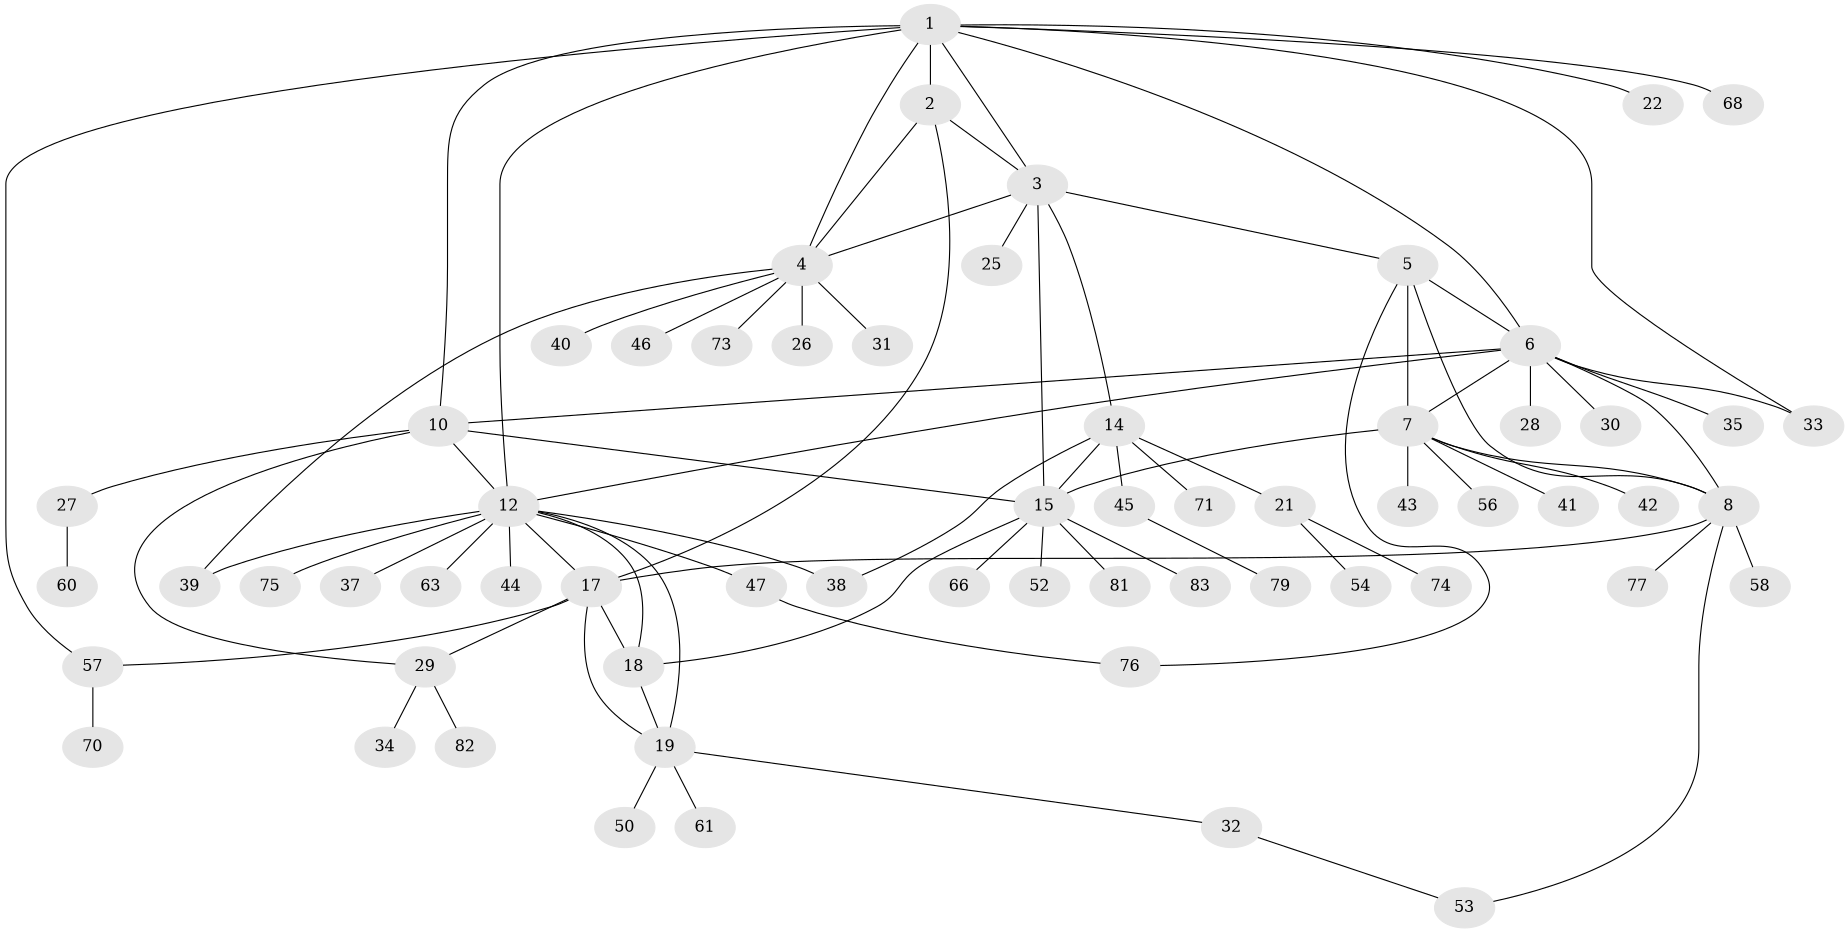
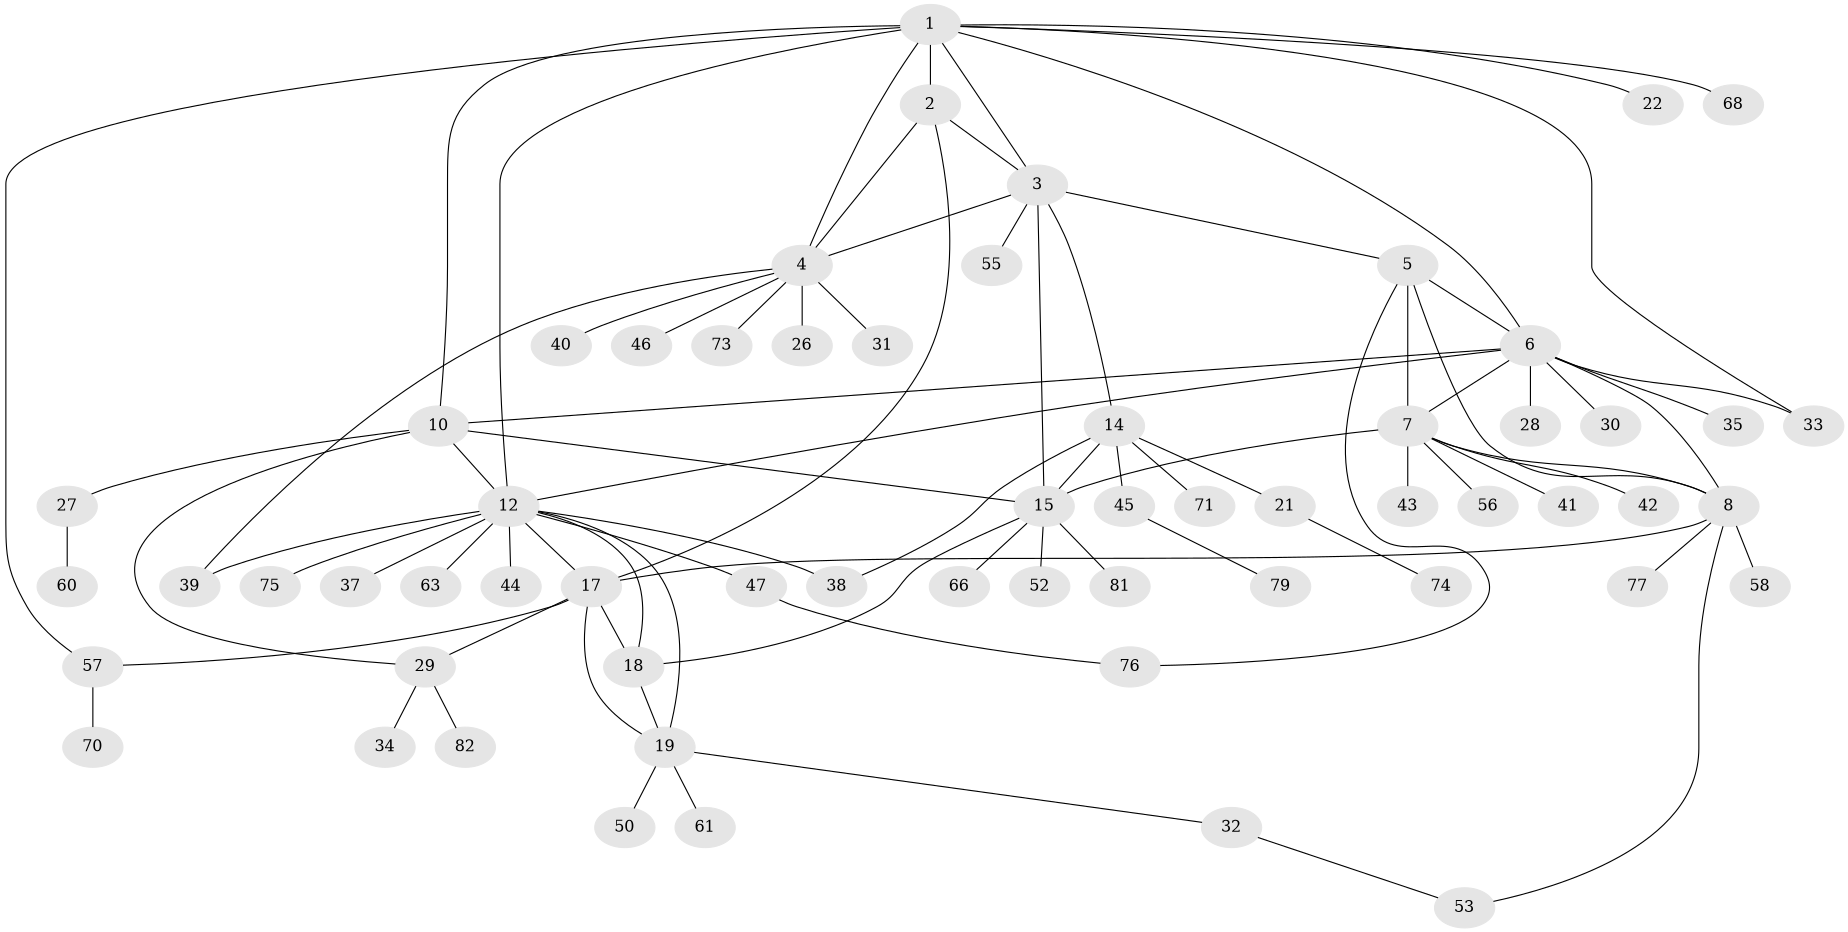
node "25": label "25" -> "55"
node "83": removed
node "54": removed
